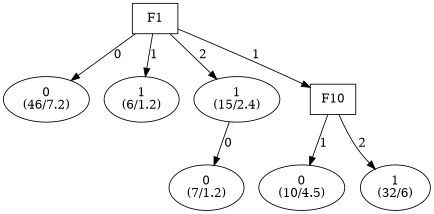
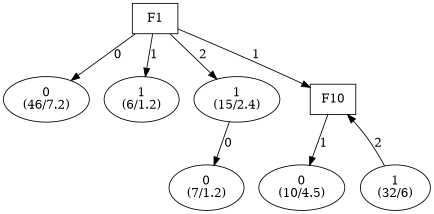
edge "F10" -> "1 (32/6)": reversed
